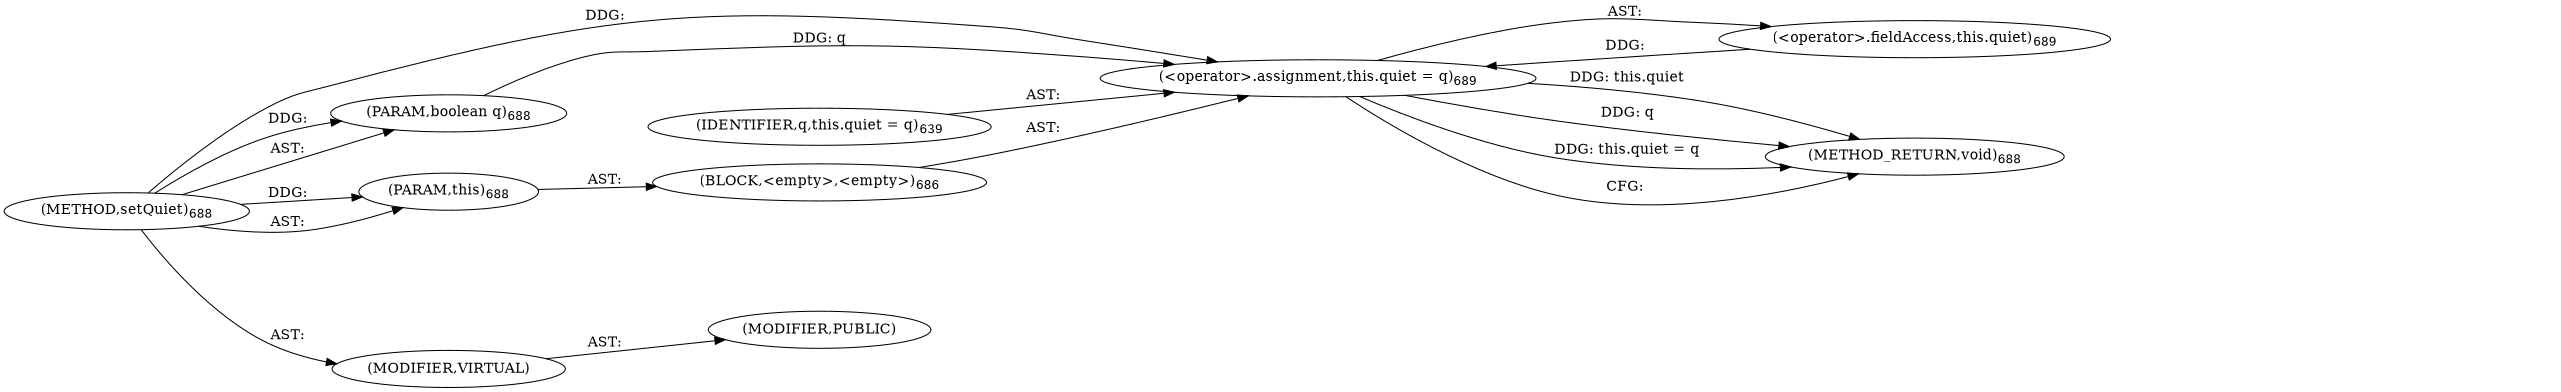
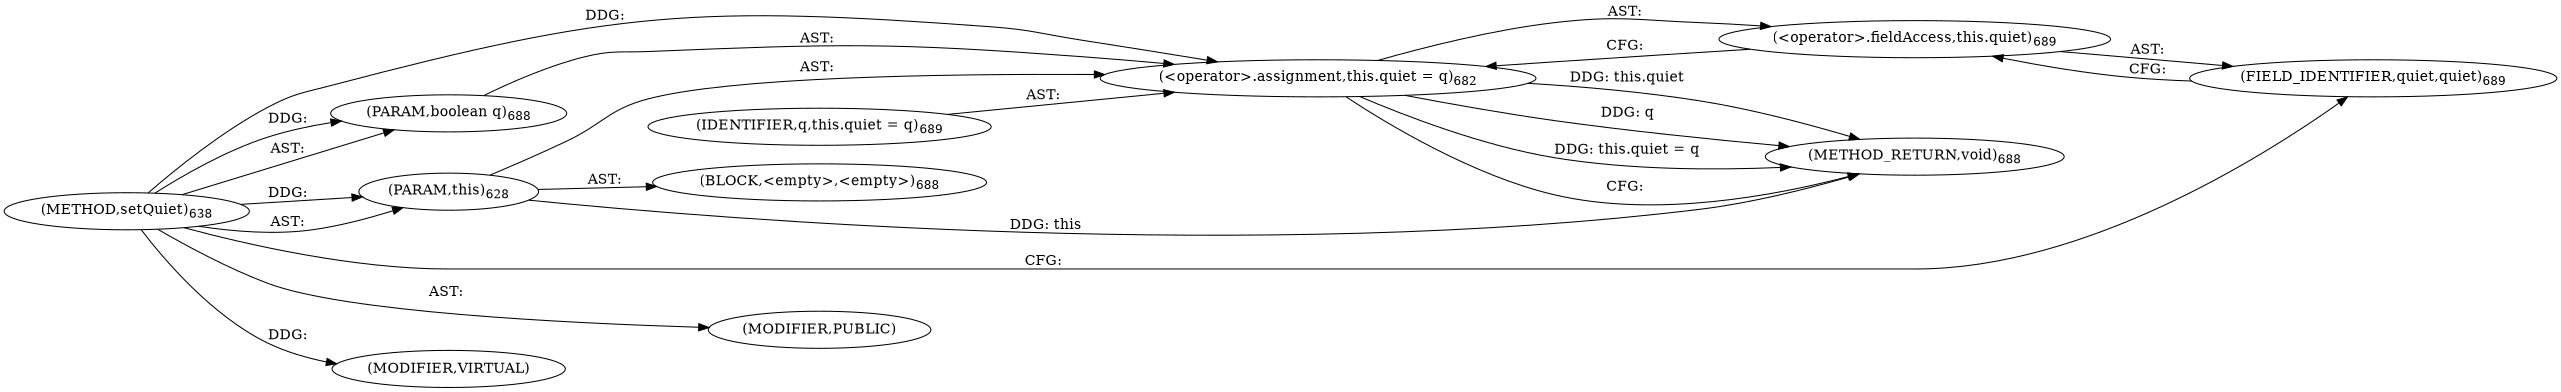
edge "(PARAM,boolean q)" -> "(<operator>.assignment,this.quiet = q)": label "DDG: q" -> "AST: "
edge "(<operator>.fieldAccess,this.quiet)" -> "(<operator>.assignment,this.quiet = q)": label "DDG: " -> "CFG: "
node "(<operator>.assignment,this.quiet = q)": text "689" -> "682"
node "(FIELD_IDENTIFIER,quiet,quiet)": added
node "(IDENTIFIER,q,this.quiet = q)": text "639" -> "689"
edge "(BLOCK,<empty>,<empty>)" -> "(<operator>.assignment,this.quiet = q)": now "(PARAM,this)" -> "(<operator>.assignment,this.quiet = q)"
node "(BLOCK,<empty>,<empty>)": text "686" -> "688"
node "(PARAM,this)": text "688" -> "628"
node "(METHOD,setQuiet)": text "688" -> "638"
edge "(PARAM,this)" -> "(METHOD_RETURN,void)": added, label "DDG: this"
edge "(METHOD,setQuiet)" -> "(MODIFIER,VIRTUAL)": label "AST: " -> "DDG: "
edge "(MODIFIER,VIRTUAL)" -> "(MODIFIER,PUBLIC)": now "(METHOD,setQuiet)" -> "(MODIFIER,PUBLIC)"
